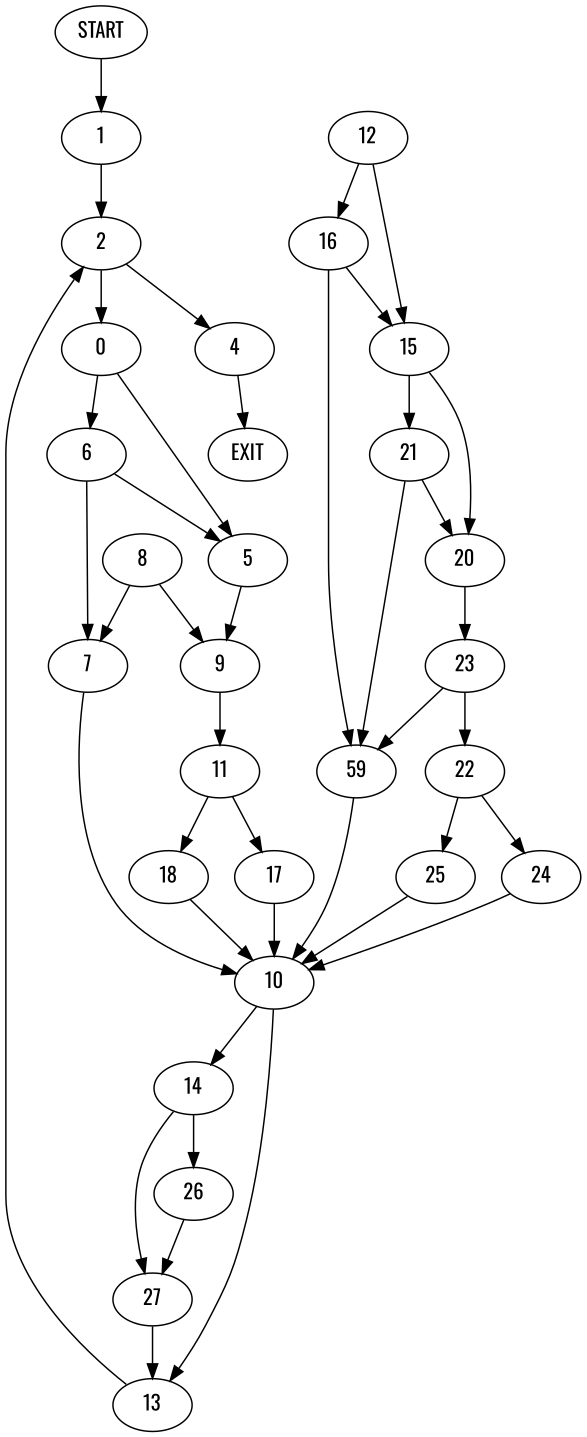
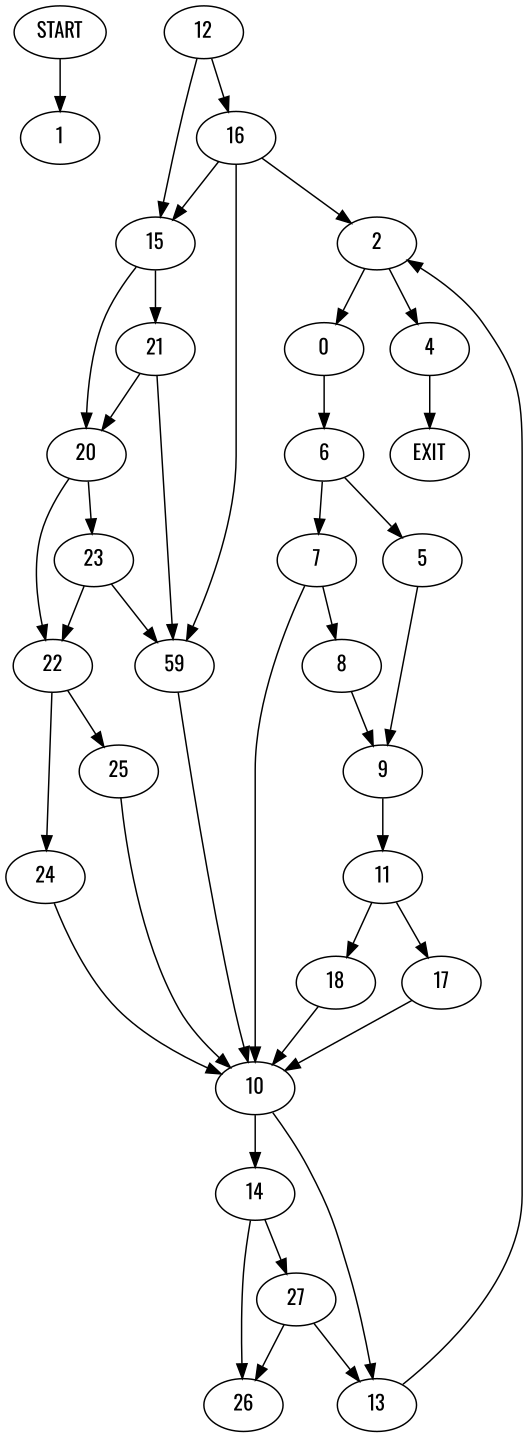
edge "1" -> "2": now "16" -> "2"
edge "0" -> "5": removed
edge "20" -> "22": added
edge "8" -> "7": reversed
edge "26" -> "27": reversed
